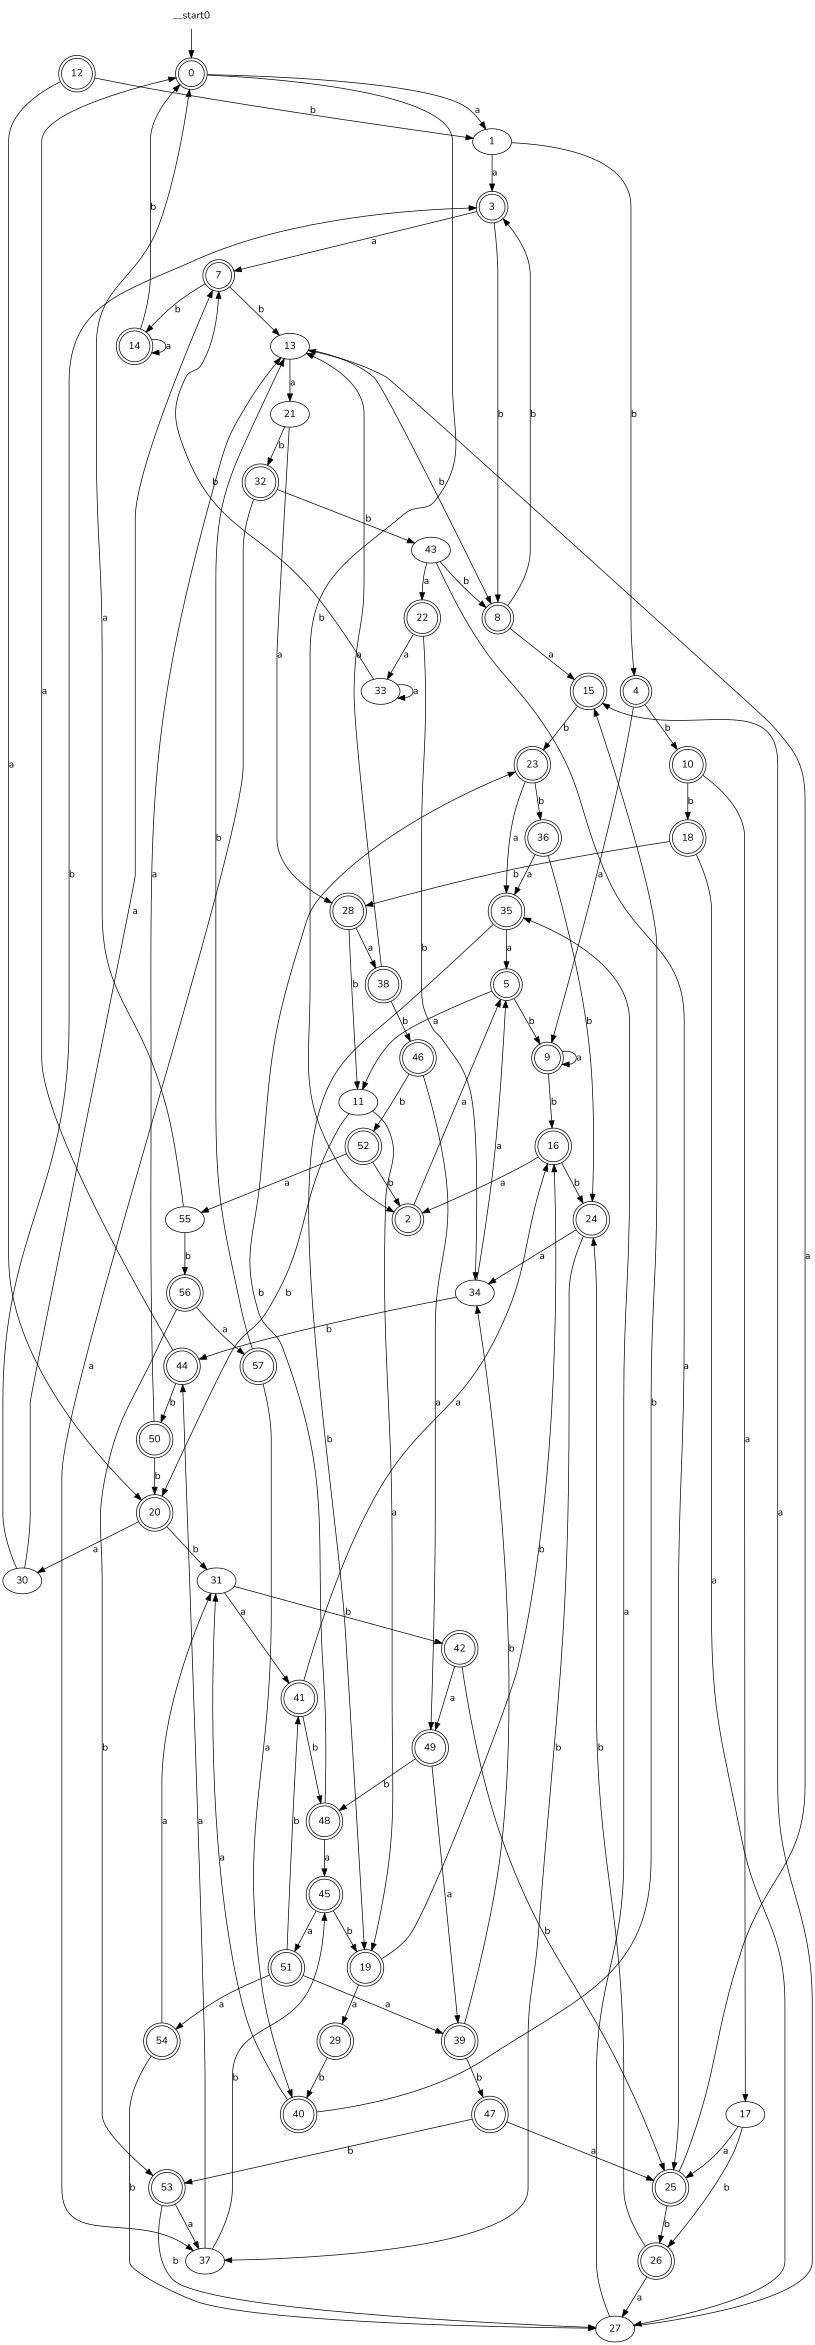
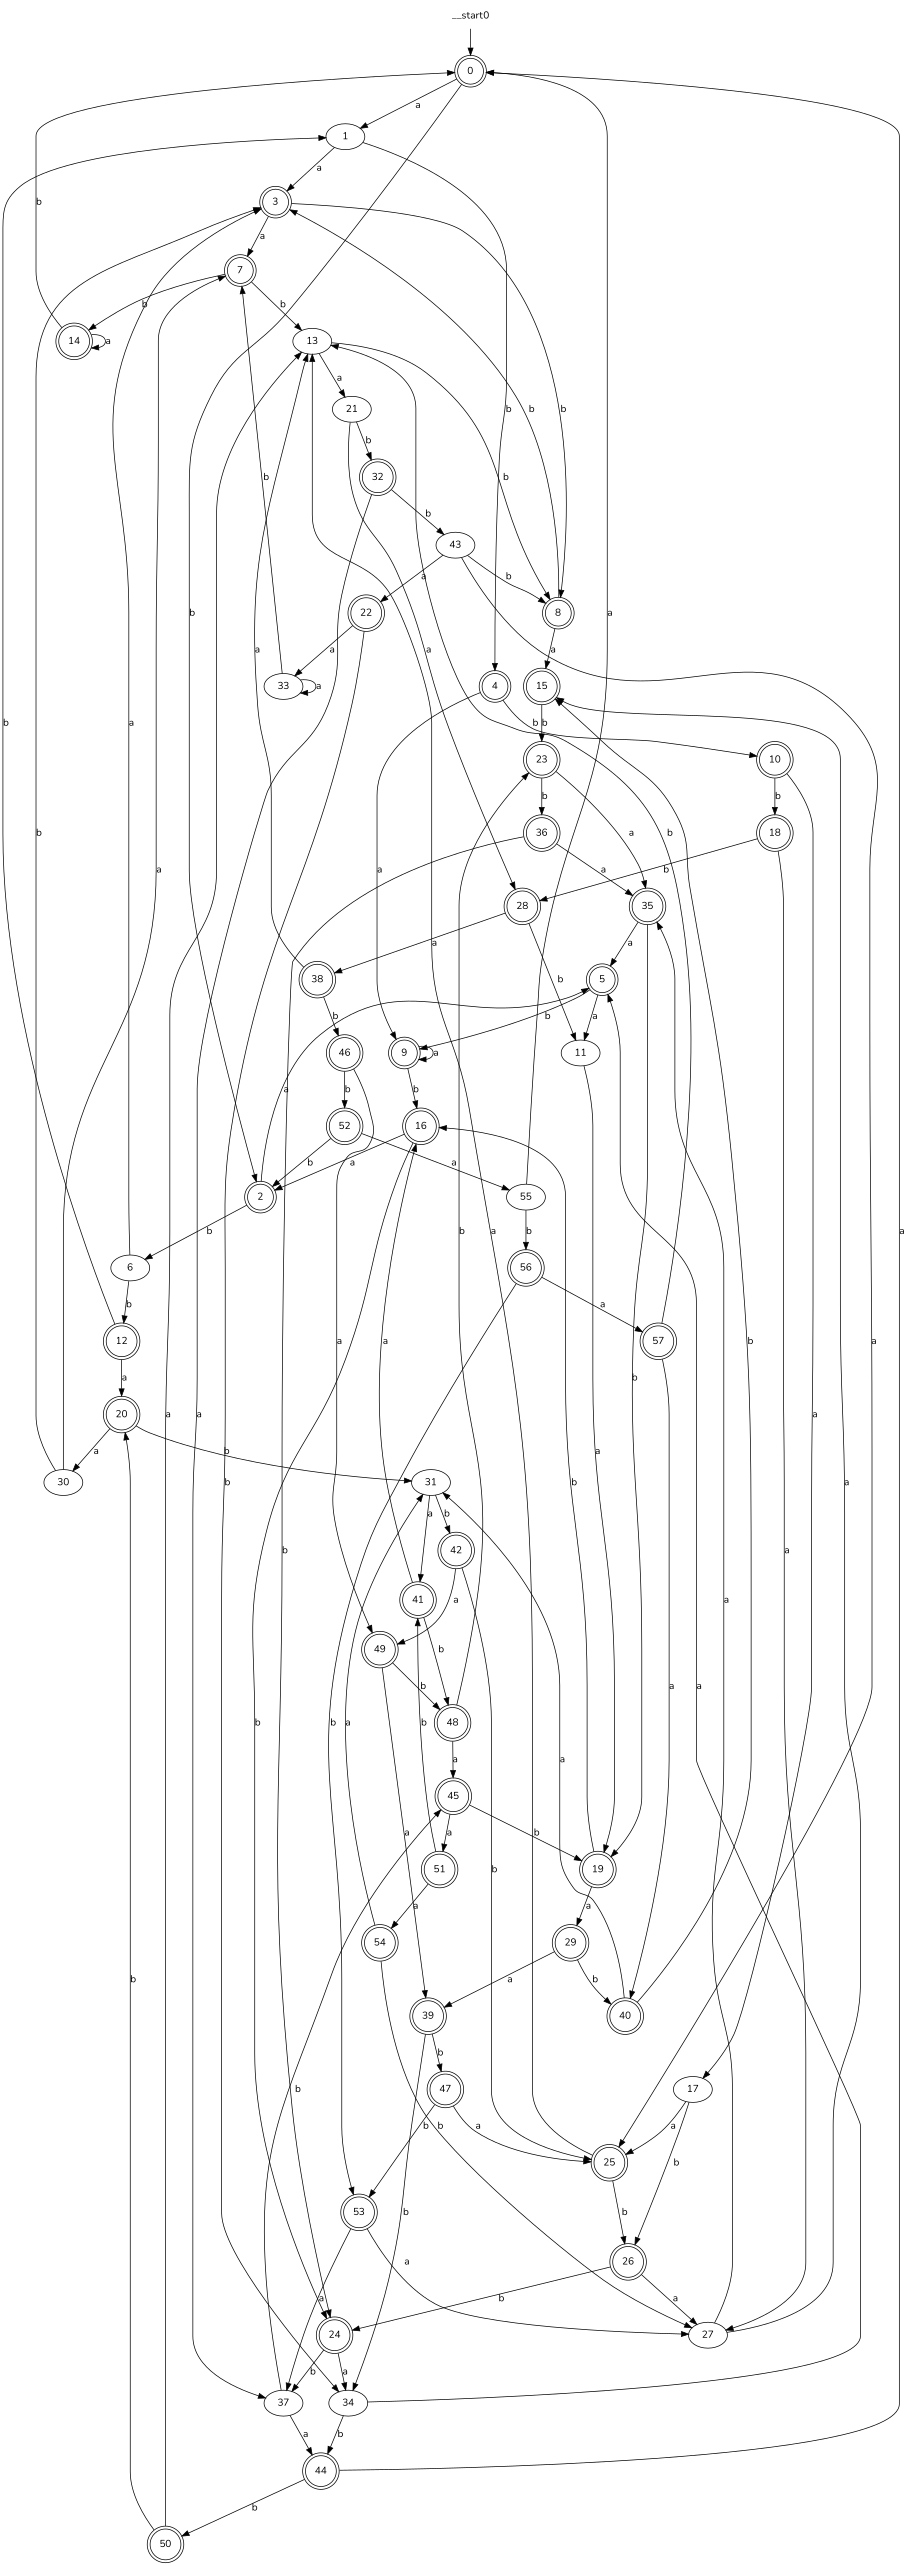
node "6": added
edge "11" -> "20": removed, label "b"
edge "51" -> "39": now "29" -> "39"
edge "53" -> "27": label "b" -> "a"
